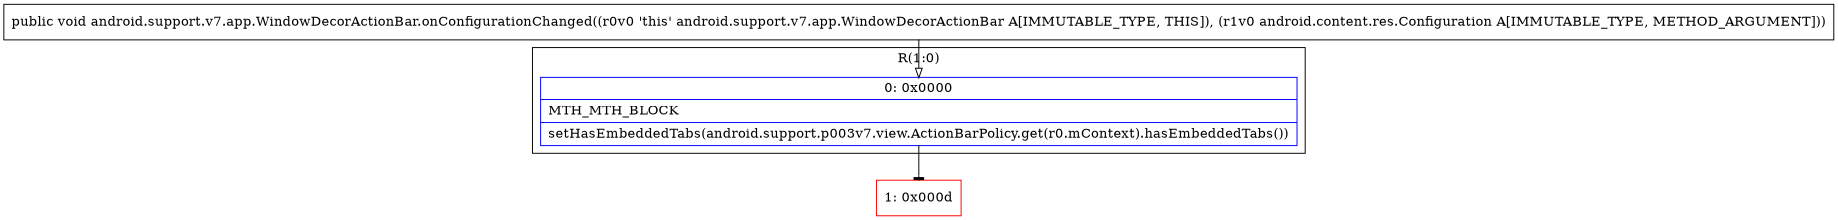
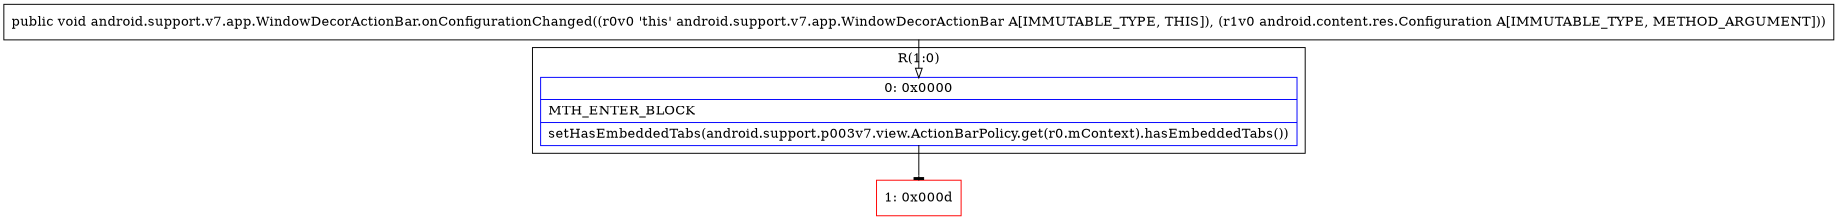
node "0: 0x0000": text "MTH_MTH_BLOCK" -> "MTH_ENTER_BLOCK"
